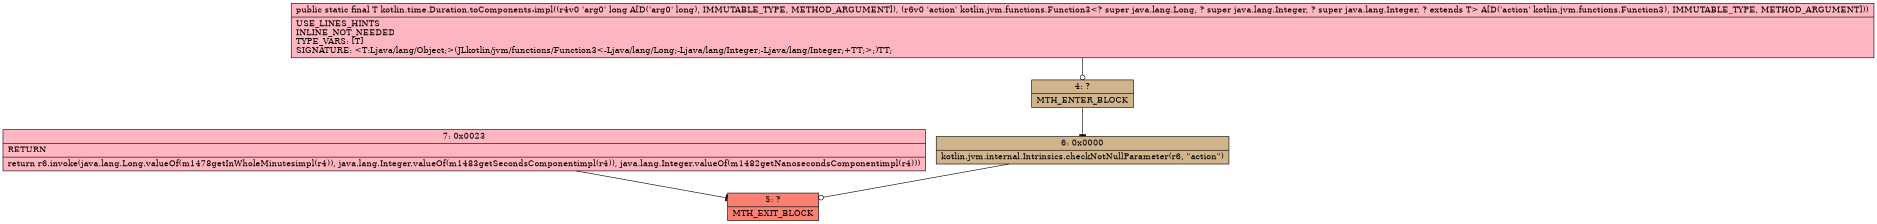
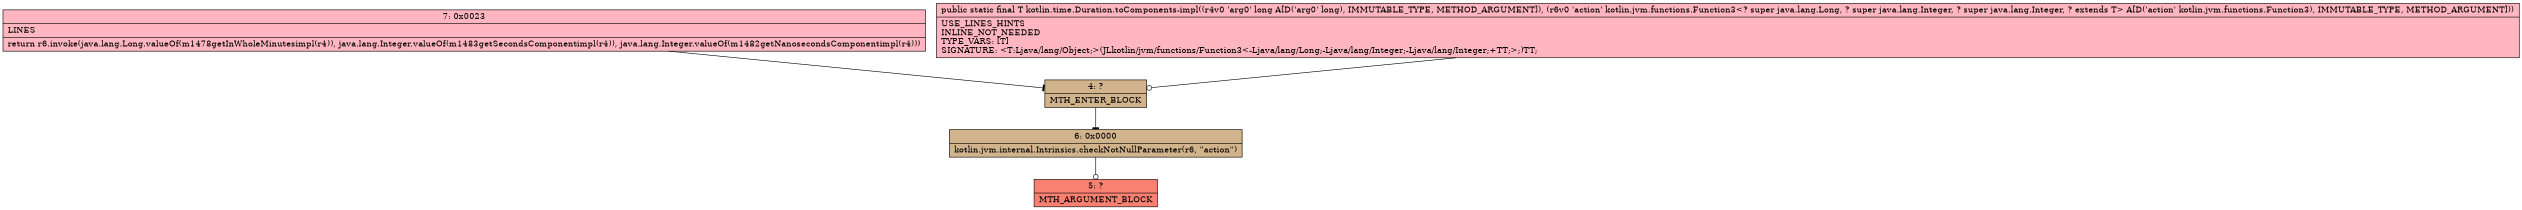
node "7: 0x0023": text "RETURN" -> "LINES"
edge "7: 0x0023" -> "5: ?": now "7: 0x0023" -> "4: ?"
node "5: ?": text "MTH_EXIT_BLOCK" -> "MTH_ARGUMENT_BLOCK"
